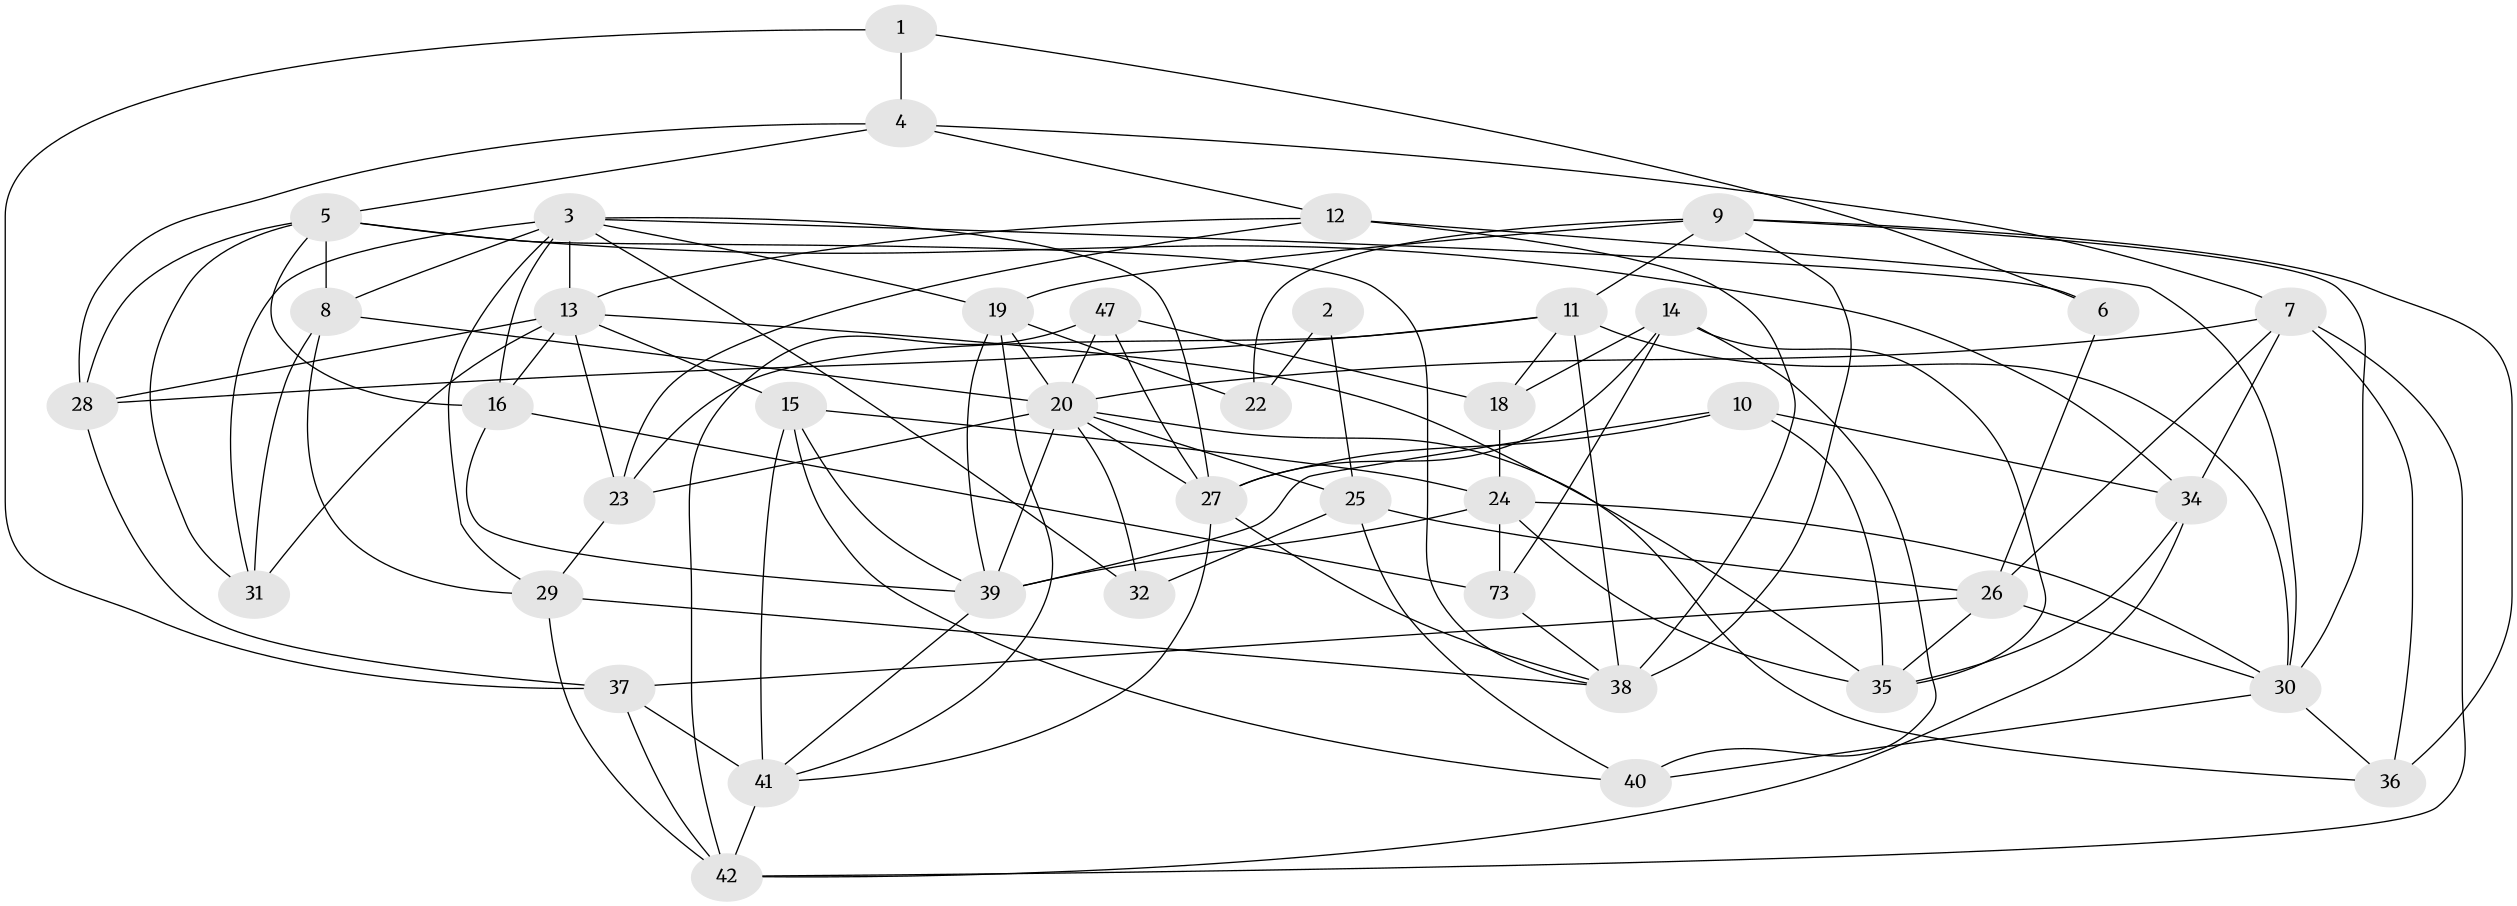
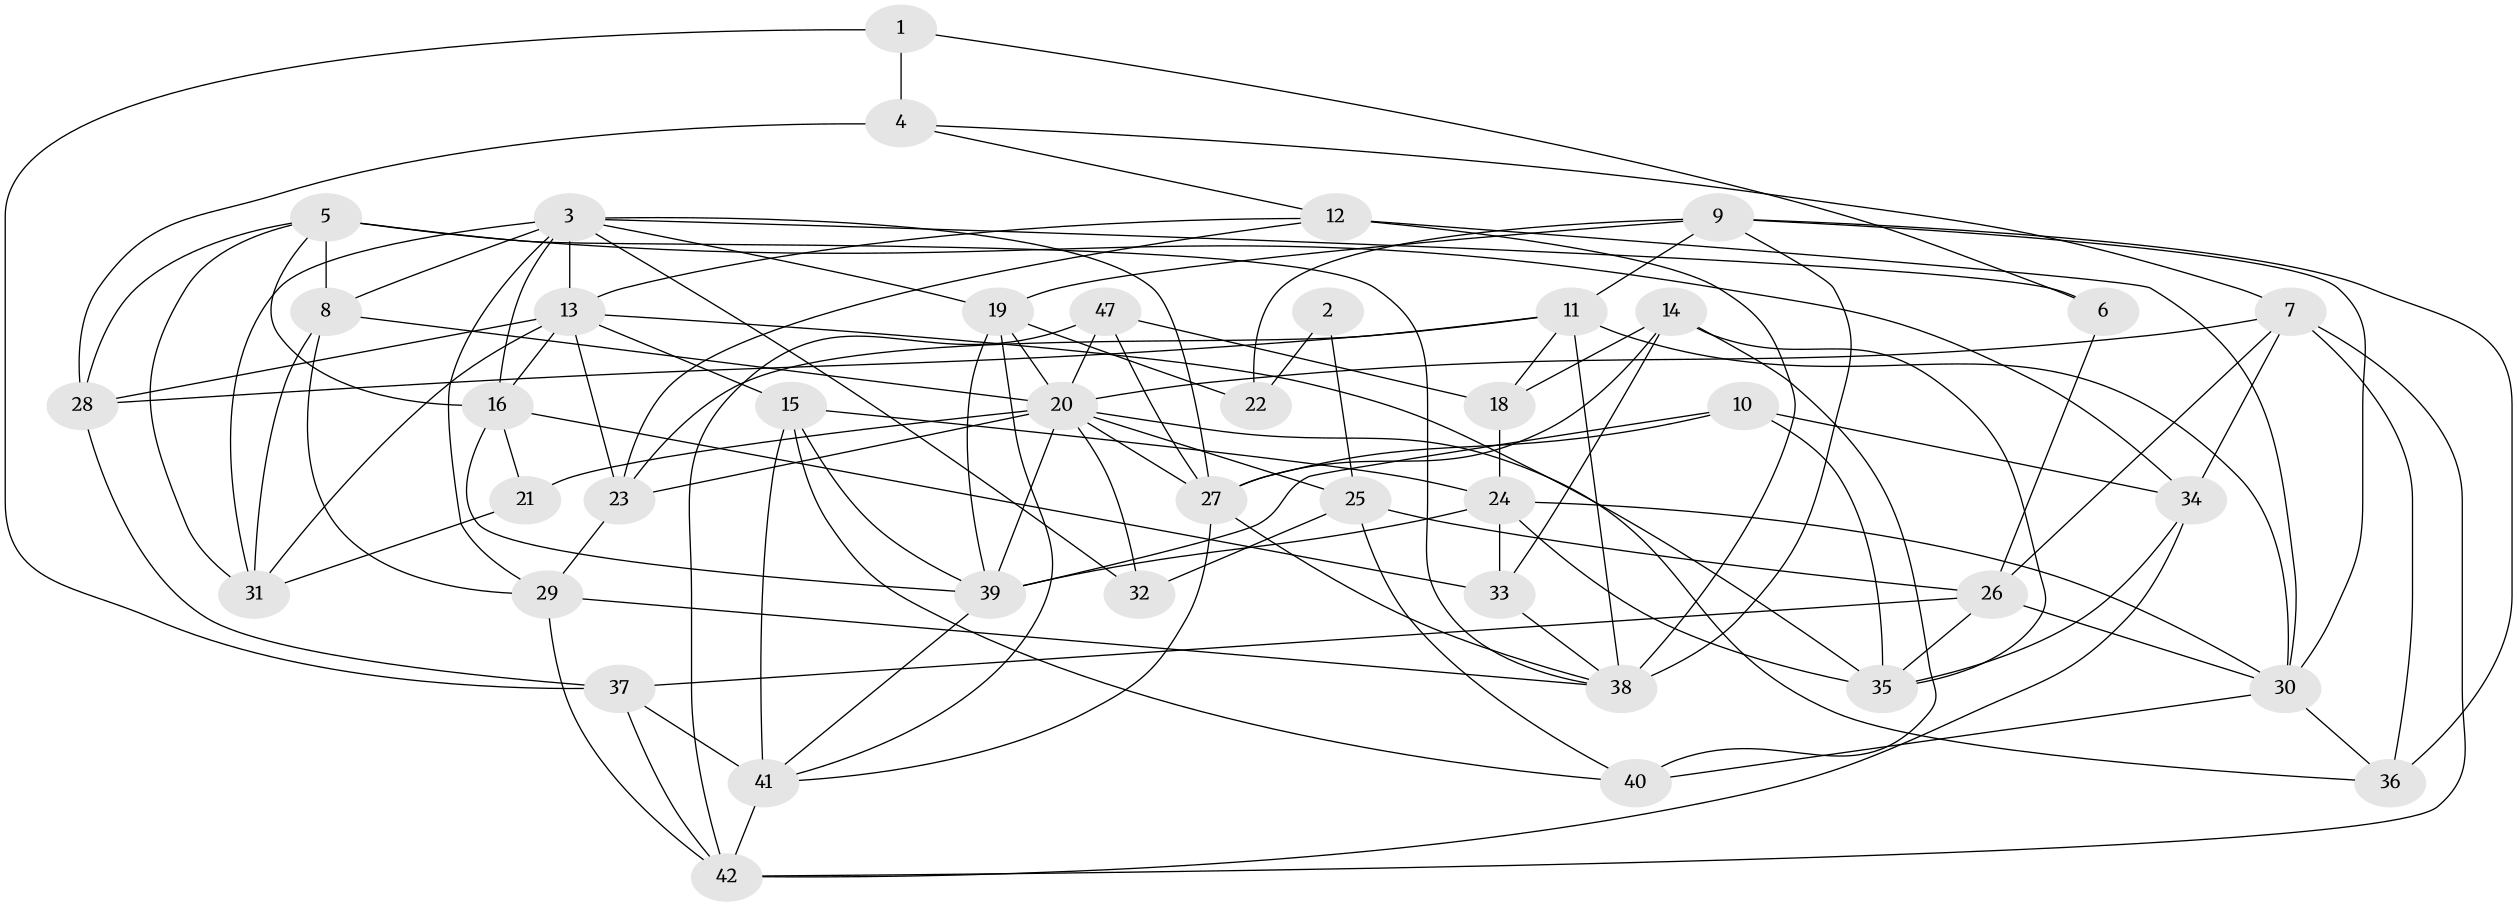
edge "4" -- "5": removed
node "21": added
node "73": label "73" -> "33"
